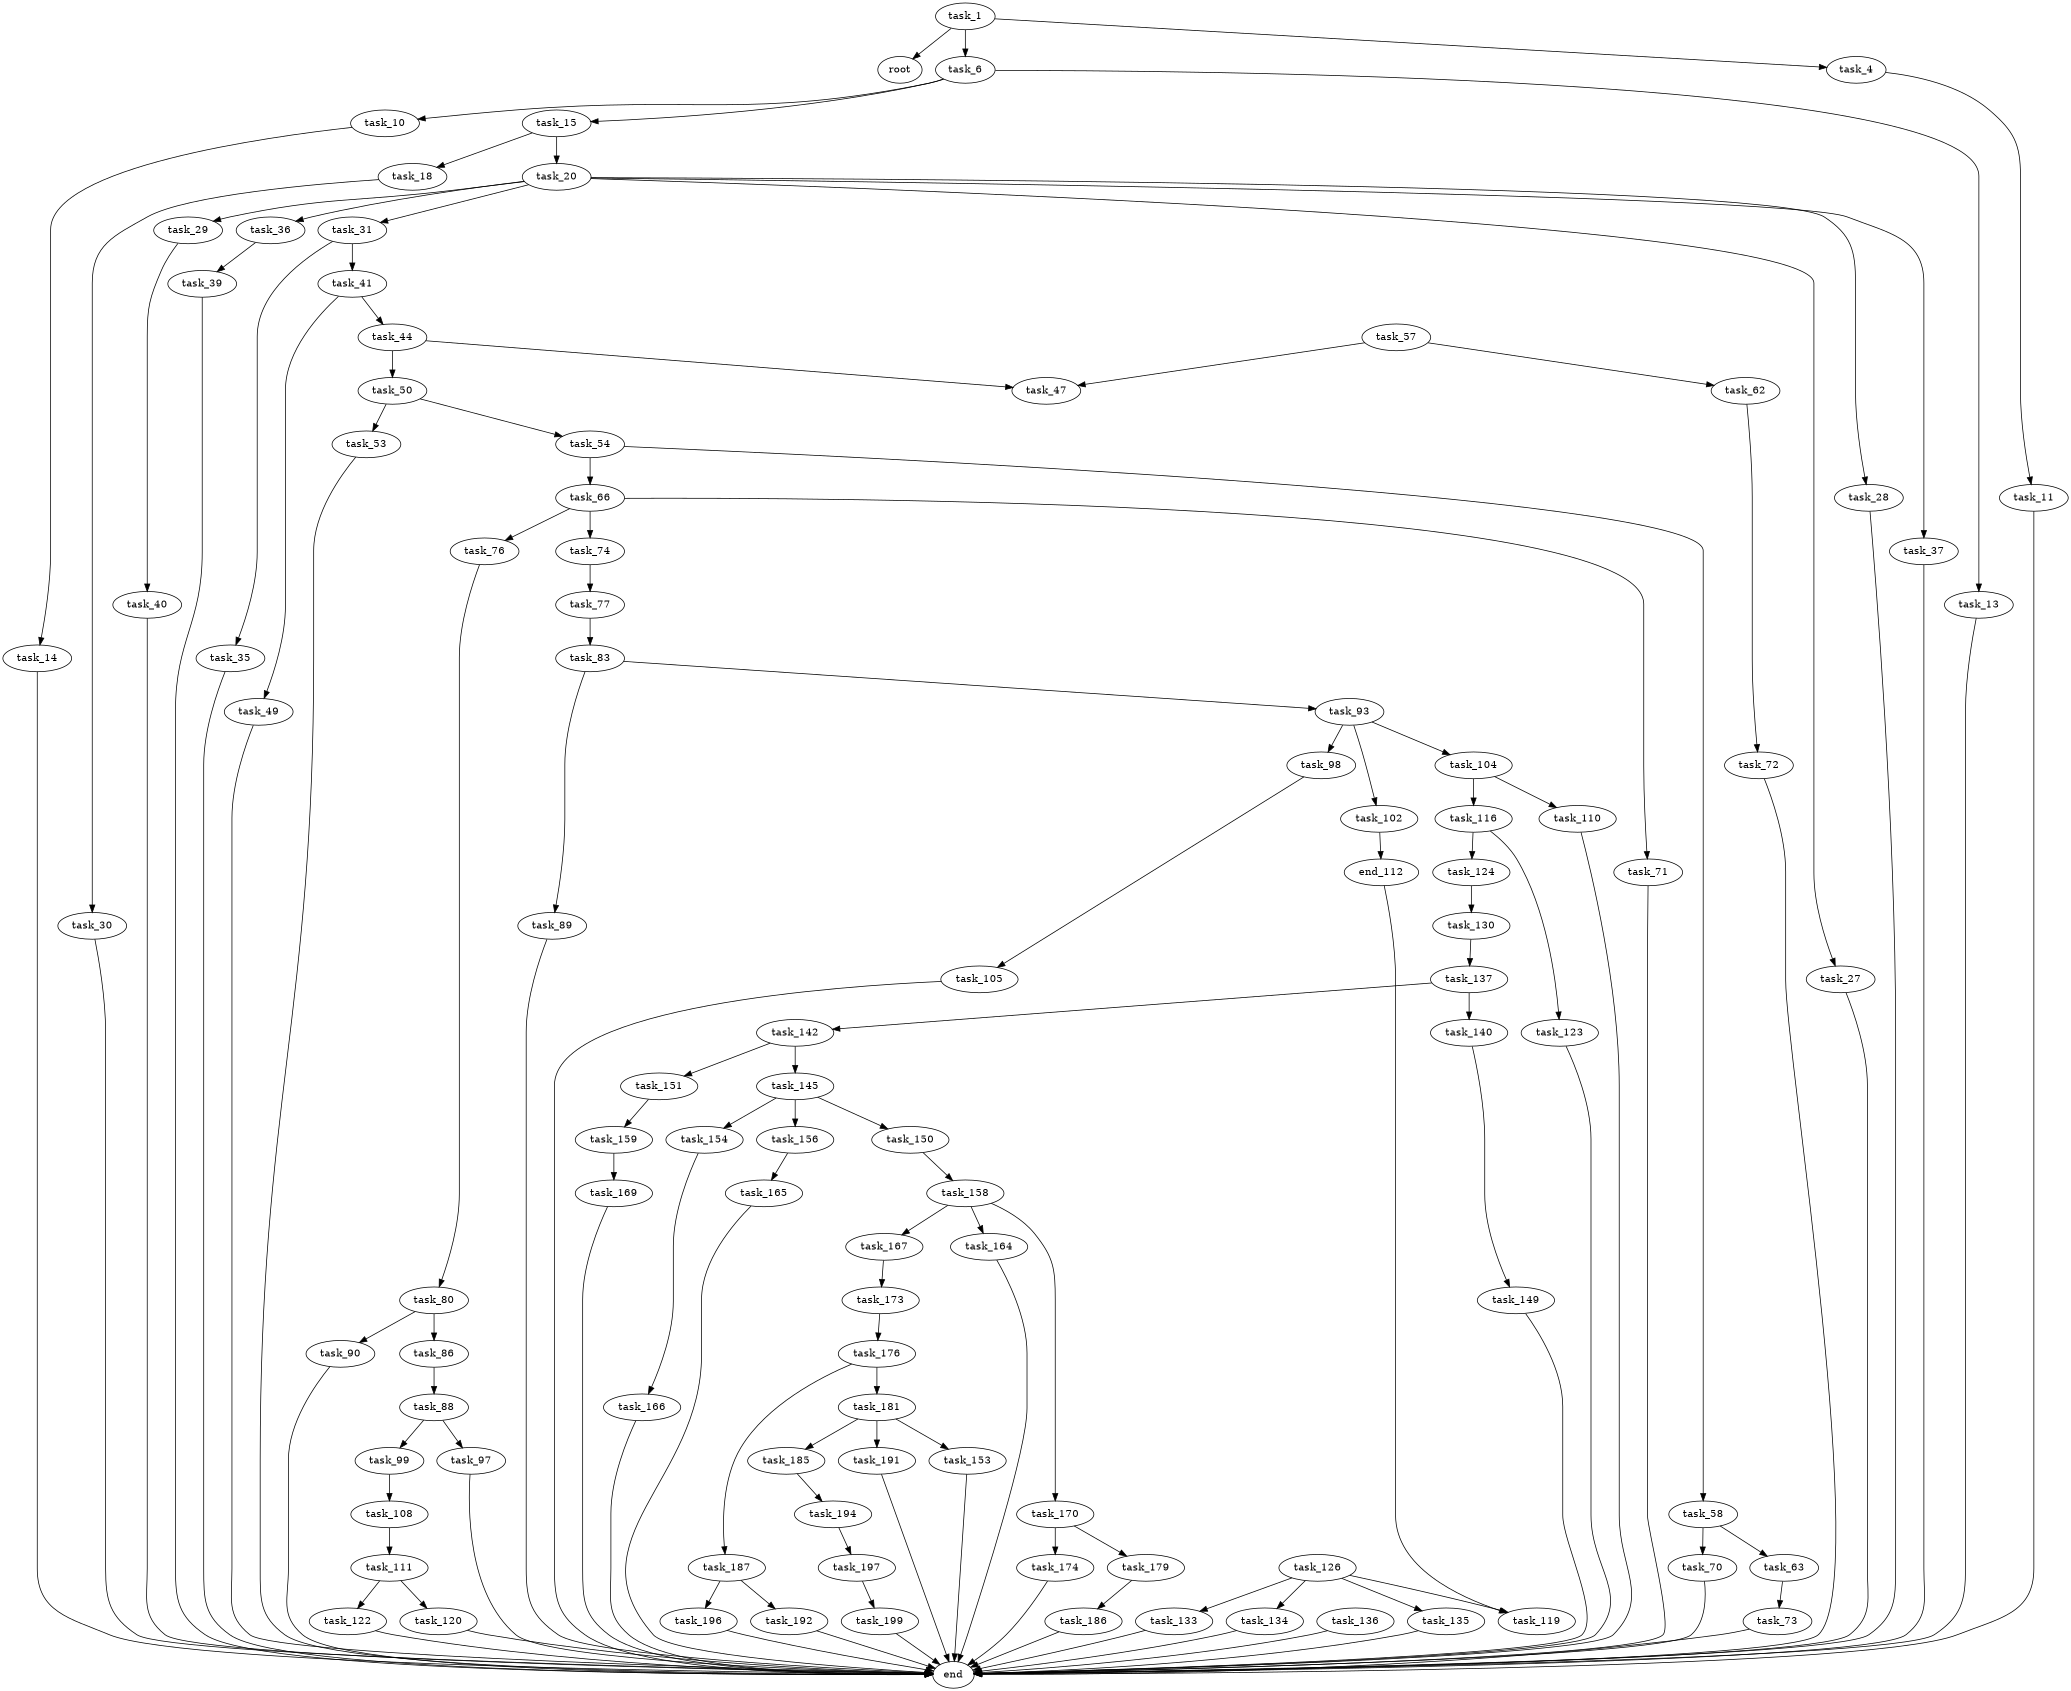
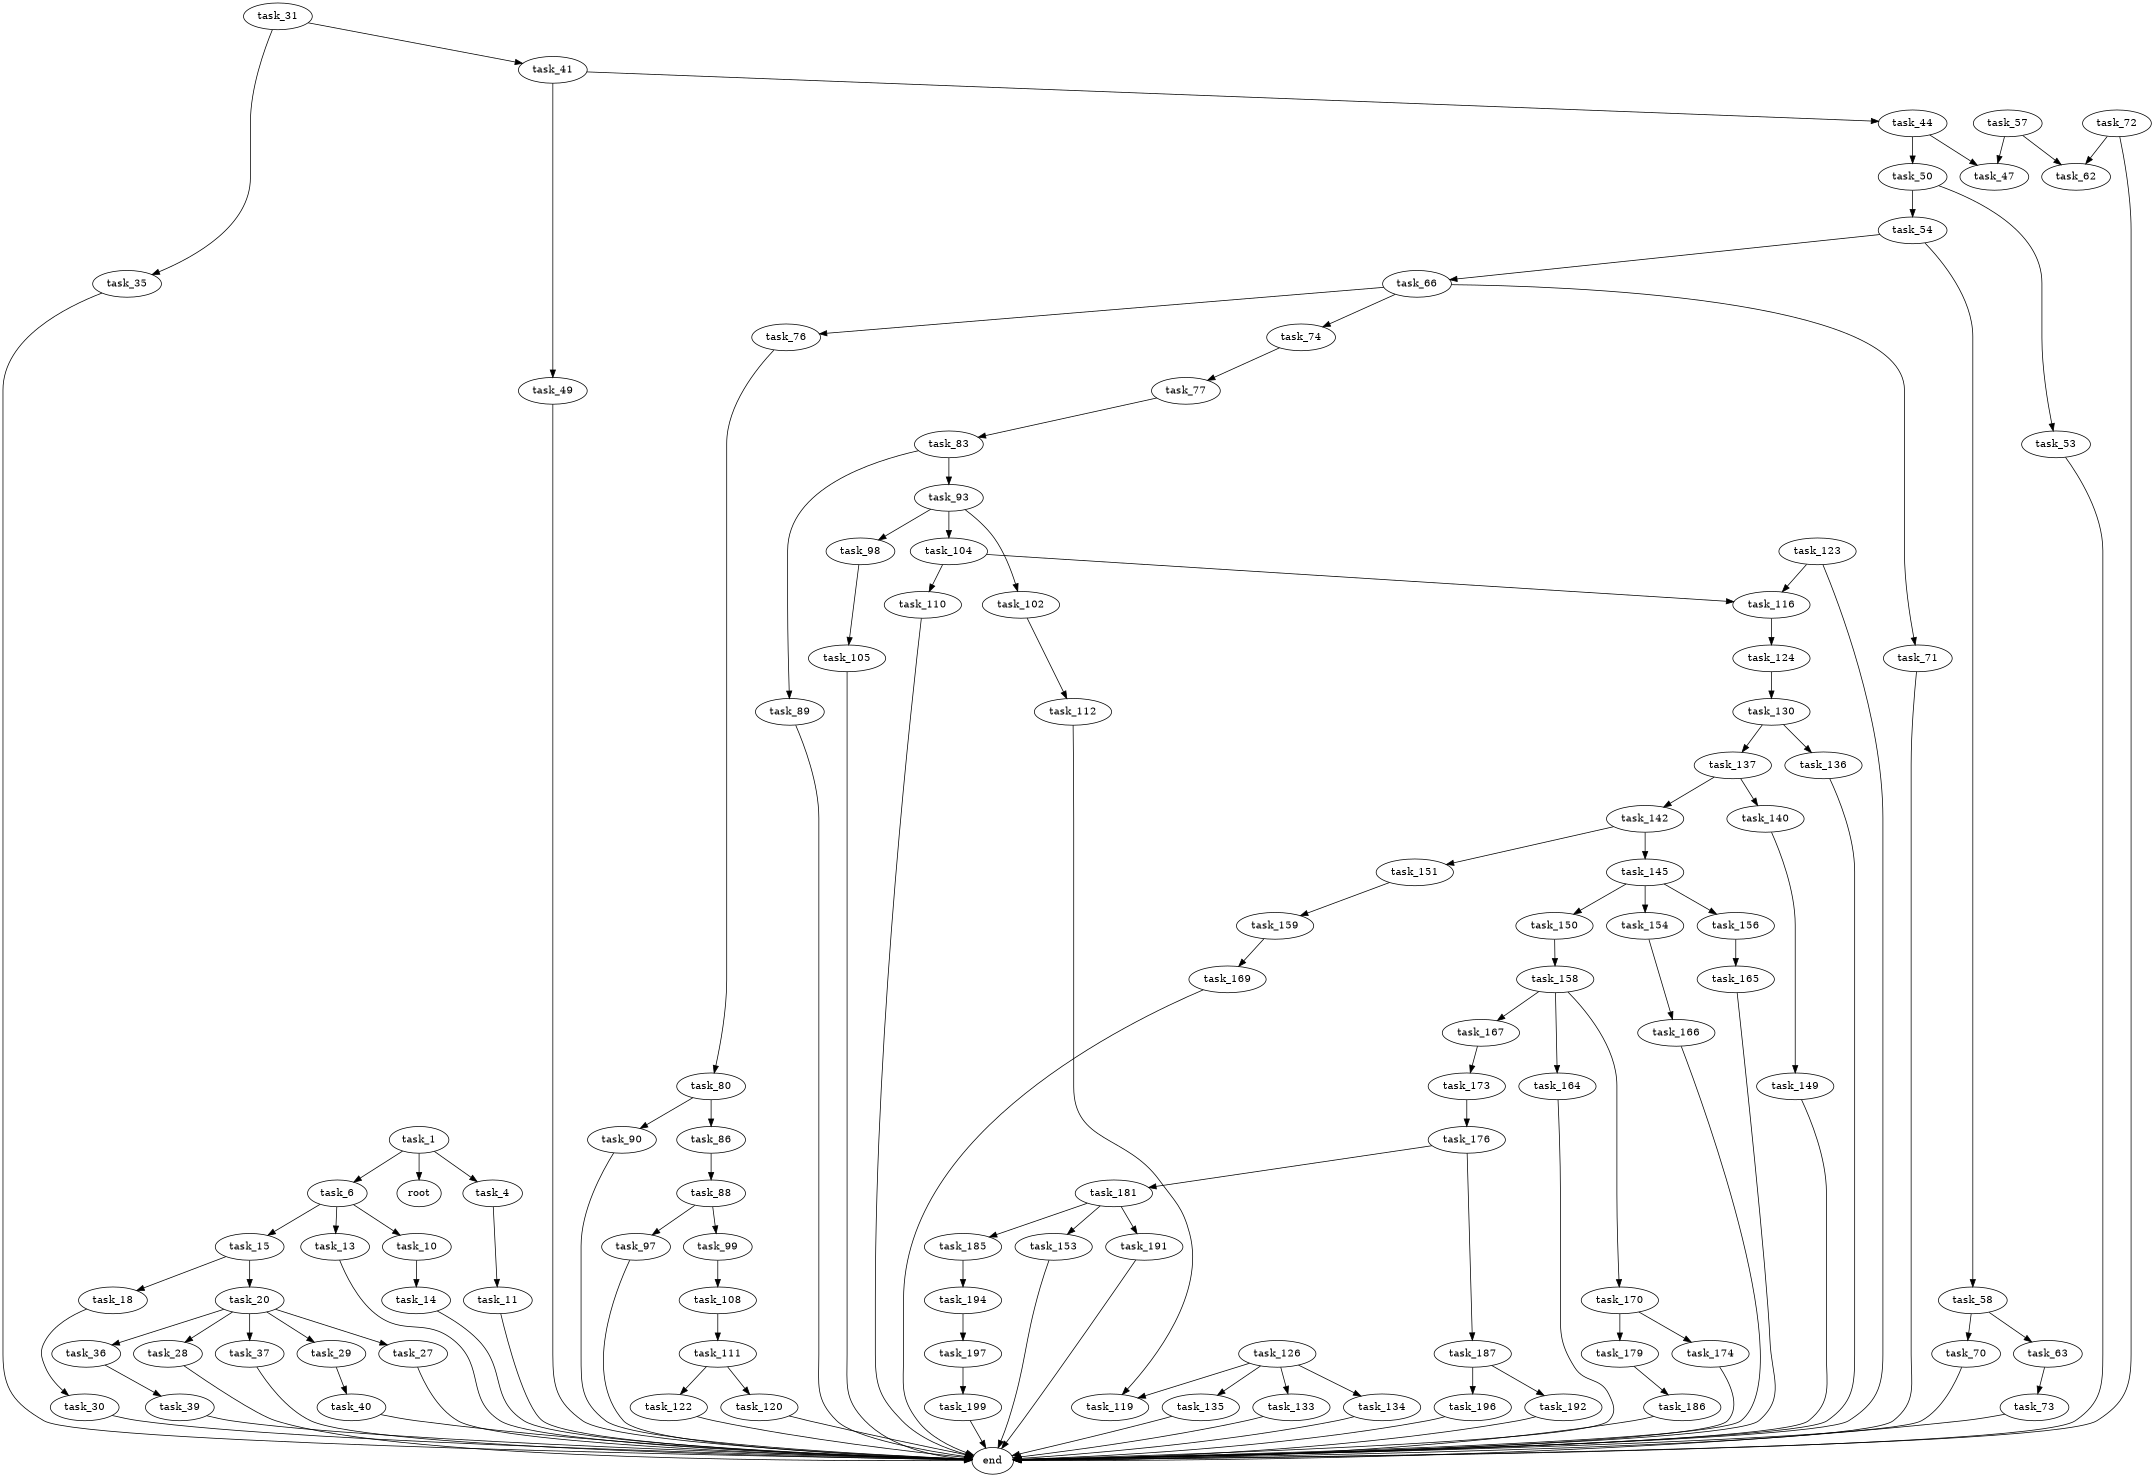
edge "task_20" -> "task_31": removed
edge "task_62" -> "task_72": reversed
edge "task_130" -> "task_136": added
node "end_112": label "end_112" -> "task_112"
edge "task_116" -> "task_123": reversed
